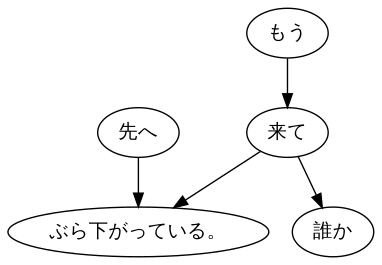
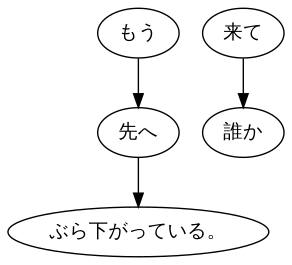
edge "もう" -> "来て": now "もう" -> "先へ"
edge "来て" -> "ぶら下がっている。": removed
